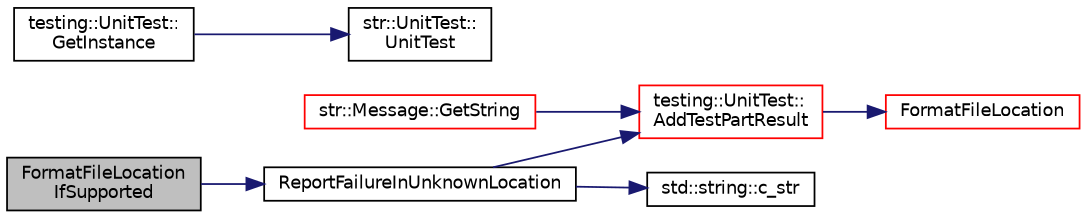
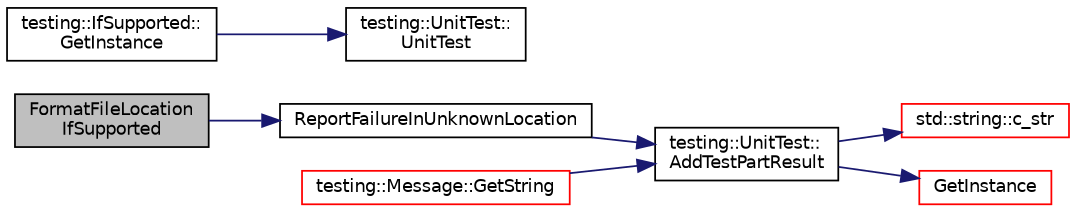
node "testing::UnitTest:: GetInstance": label "testing::UnitTest:: GetInstance" -> "testing::IfSupported:: GetInstance"
node "str::UnitTest:: UnitTest": label "str::UnitTest:: UnitTest" -> "testing::UnitTest:: UnitTest"
node "str::Message::GetString": label "str::Message::GetString" -> "testing::Message::GetString"
node "testing::UnitTest:: AddTestPartResult": color red -> black
node "FormatFileLocation": label "FormatFileLocation" -> "GetInstance"
edge "ReportFailureInUnknownLocation" -> "std::string::c_str": now "testing::UnitTest:: AddTestPartResult" -> "std::string::c_str"
node "std::string::c_str": color black -> red
